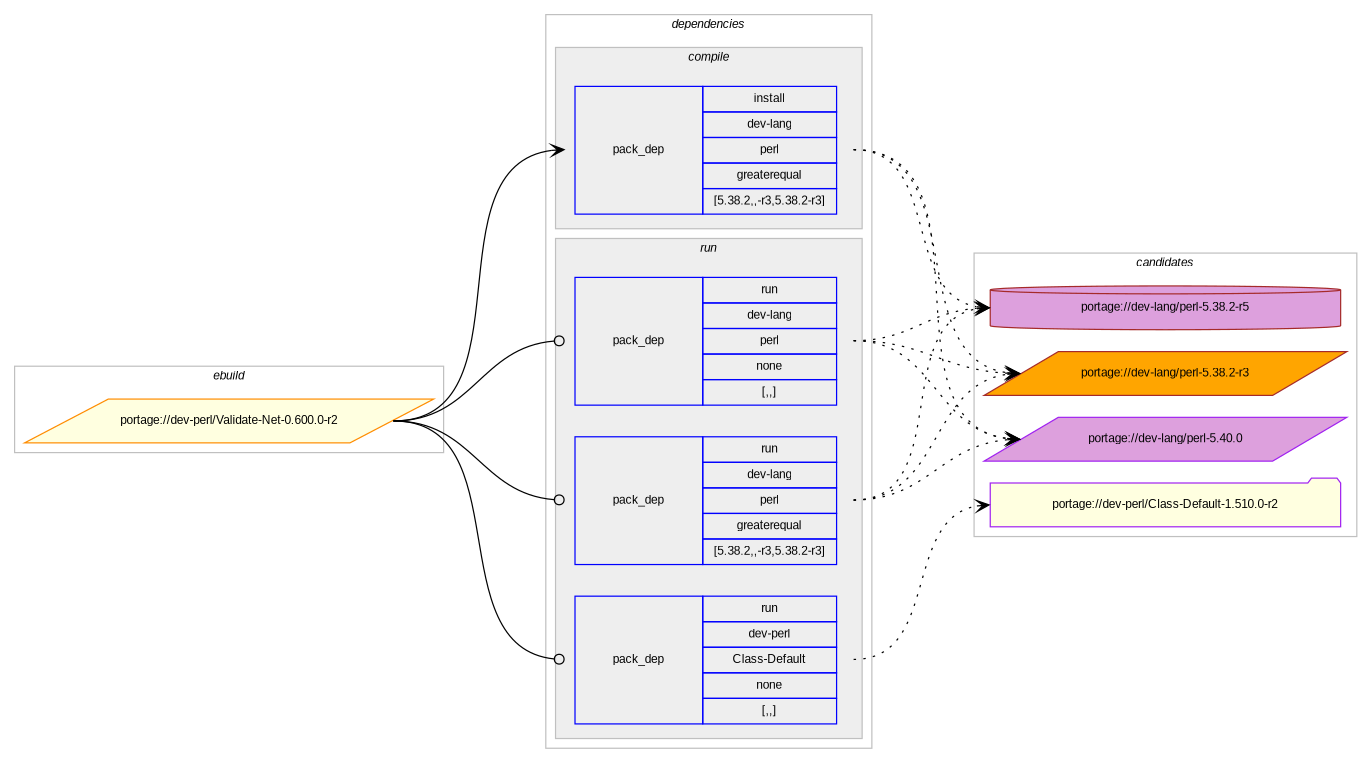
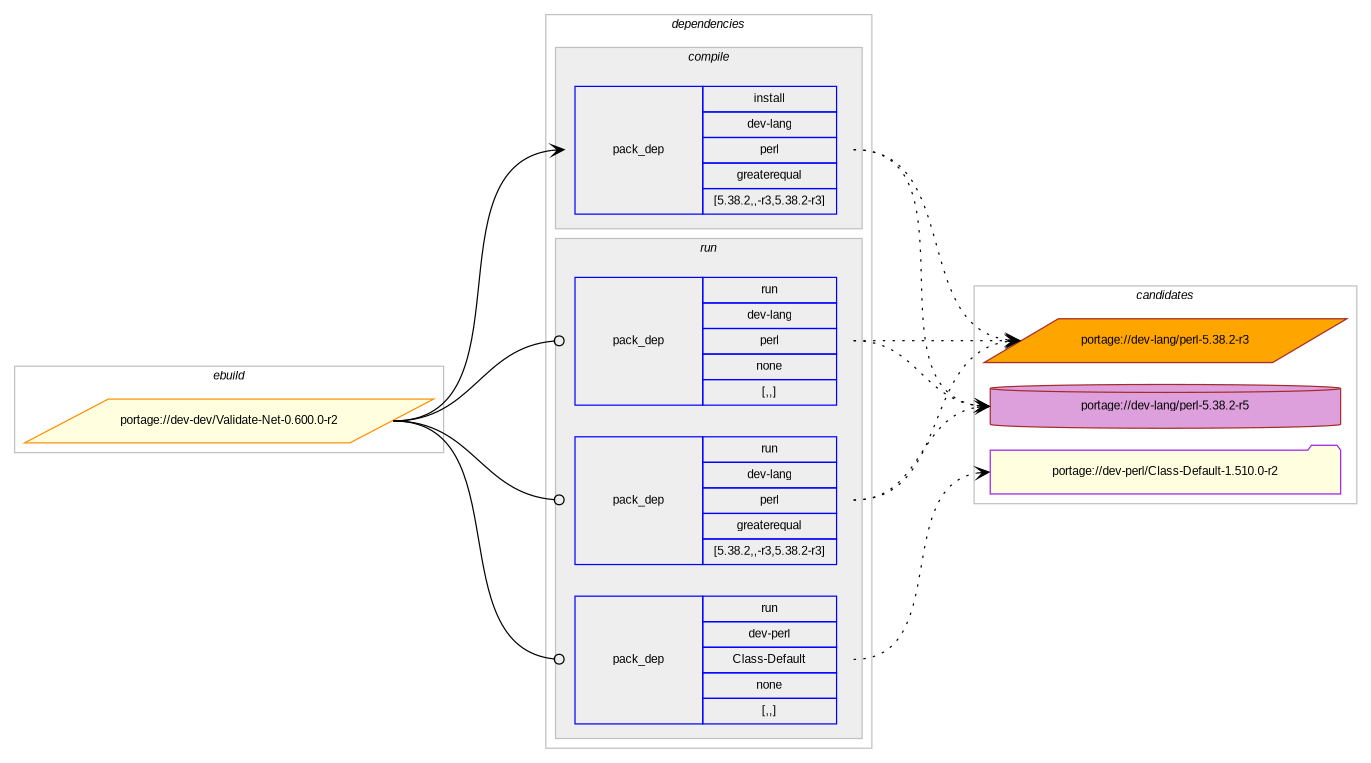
node "portage://dev-perl/Validate-Net-0.600.0-r2": label "portage://dev-perl/Validate-Net-0.600.0-r2" -> "portage://dev-dev/Validate-Net-0.600.0-r2"
node "portage://dev-lang/perl-5.40.0": removed
